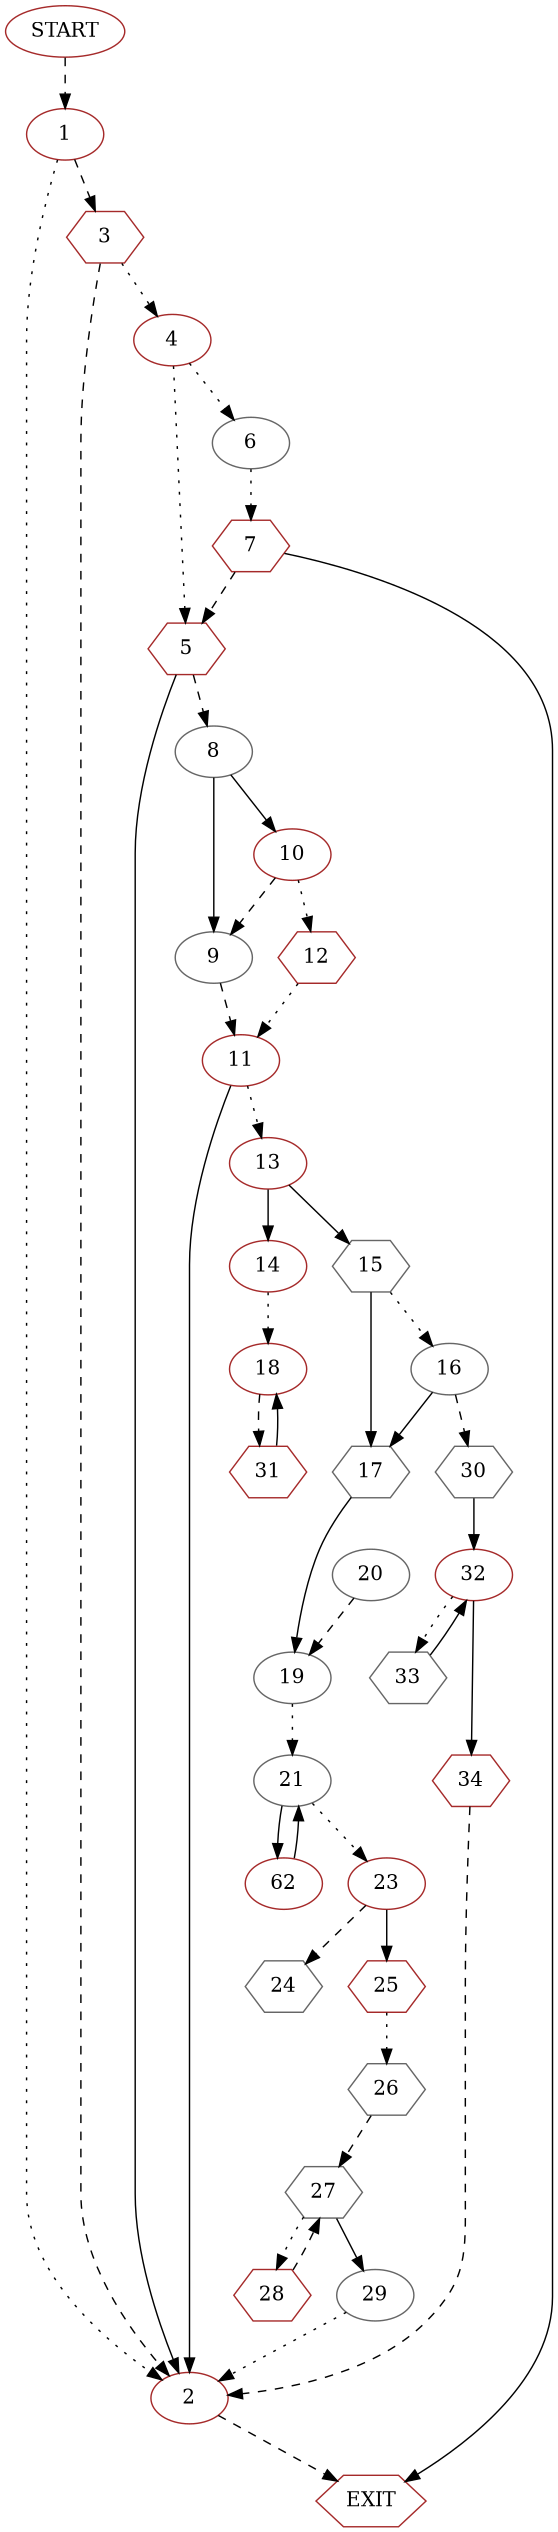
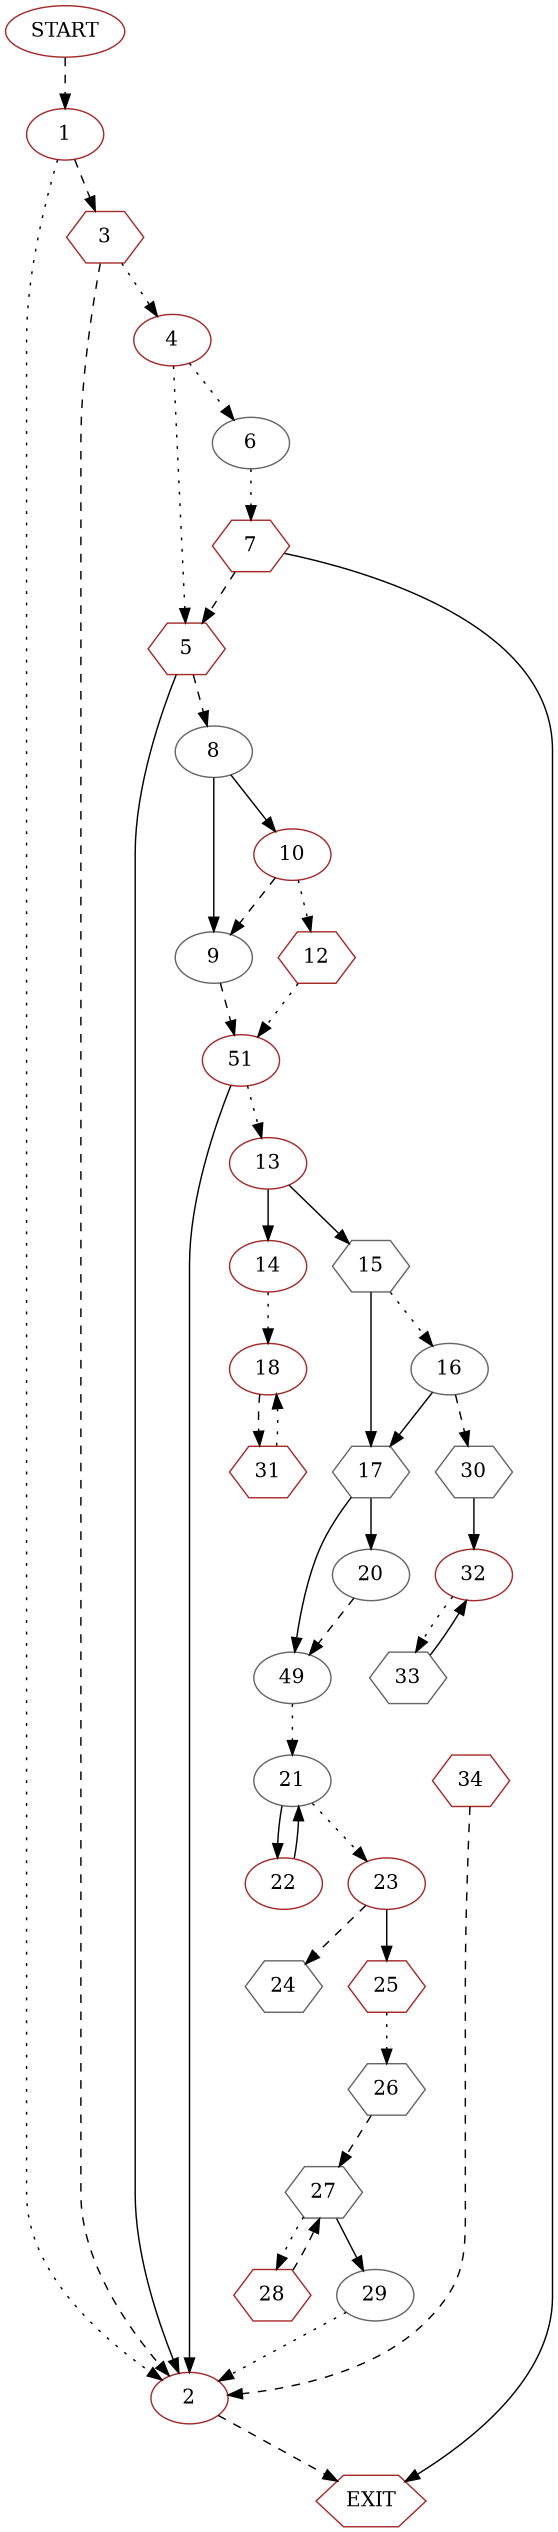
node "11": label "11" -> "51"
edge "31" -> "18": style solid -> dotted
edge "17" -> "20": added
edge "32" -> "34": removed
node "19": label "19" -> "49"
node "62": label "62" -> "22"
